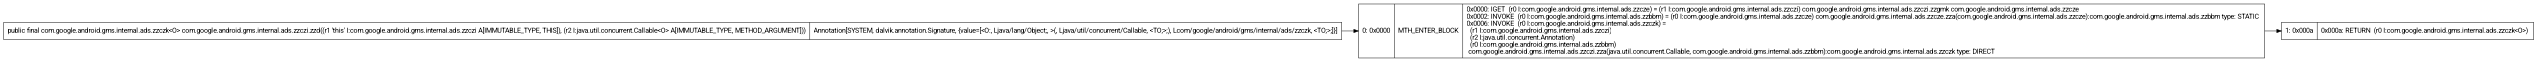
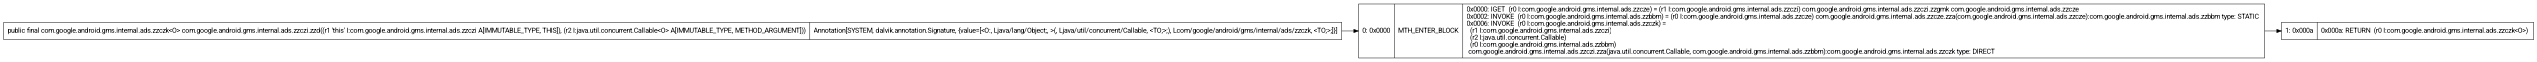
node "0: 0x0000": text "(r2 I:java.util.concurrent.Annotation)" -> "(r2 I:java.util.concurrent.Callable)"
